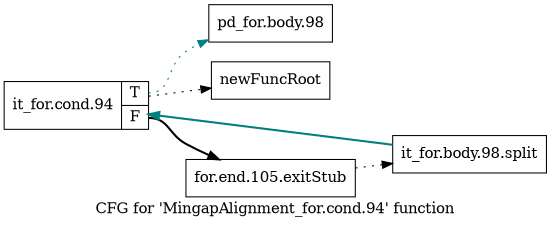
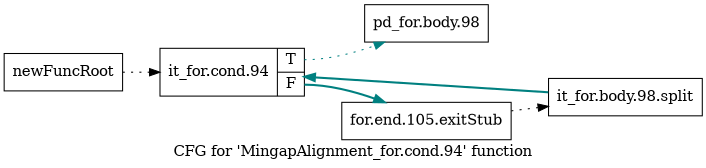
edge "it_for.cond.94" -> "newFuncRoot": reversed
edge "it_for.cond.94" -> "for.end.105.exitStub": color black -> teal
